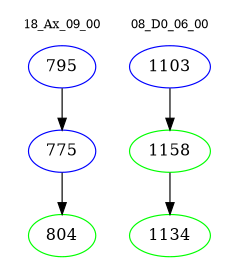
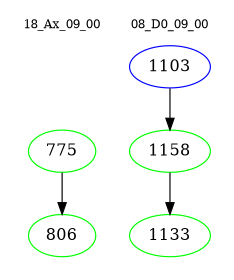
cluster "08_D0_06_00": label "08_D0_06_00" -> "08_D0_09_00"
node "795": removed
node "775": color blue -> green
node "804": label "804" -> "806"
node "1134": label "1134" -> "1133"
